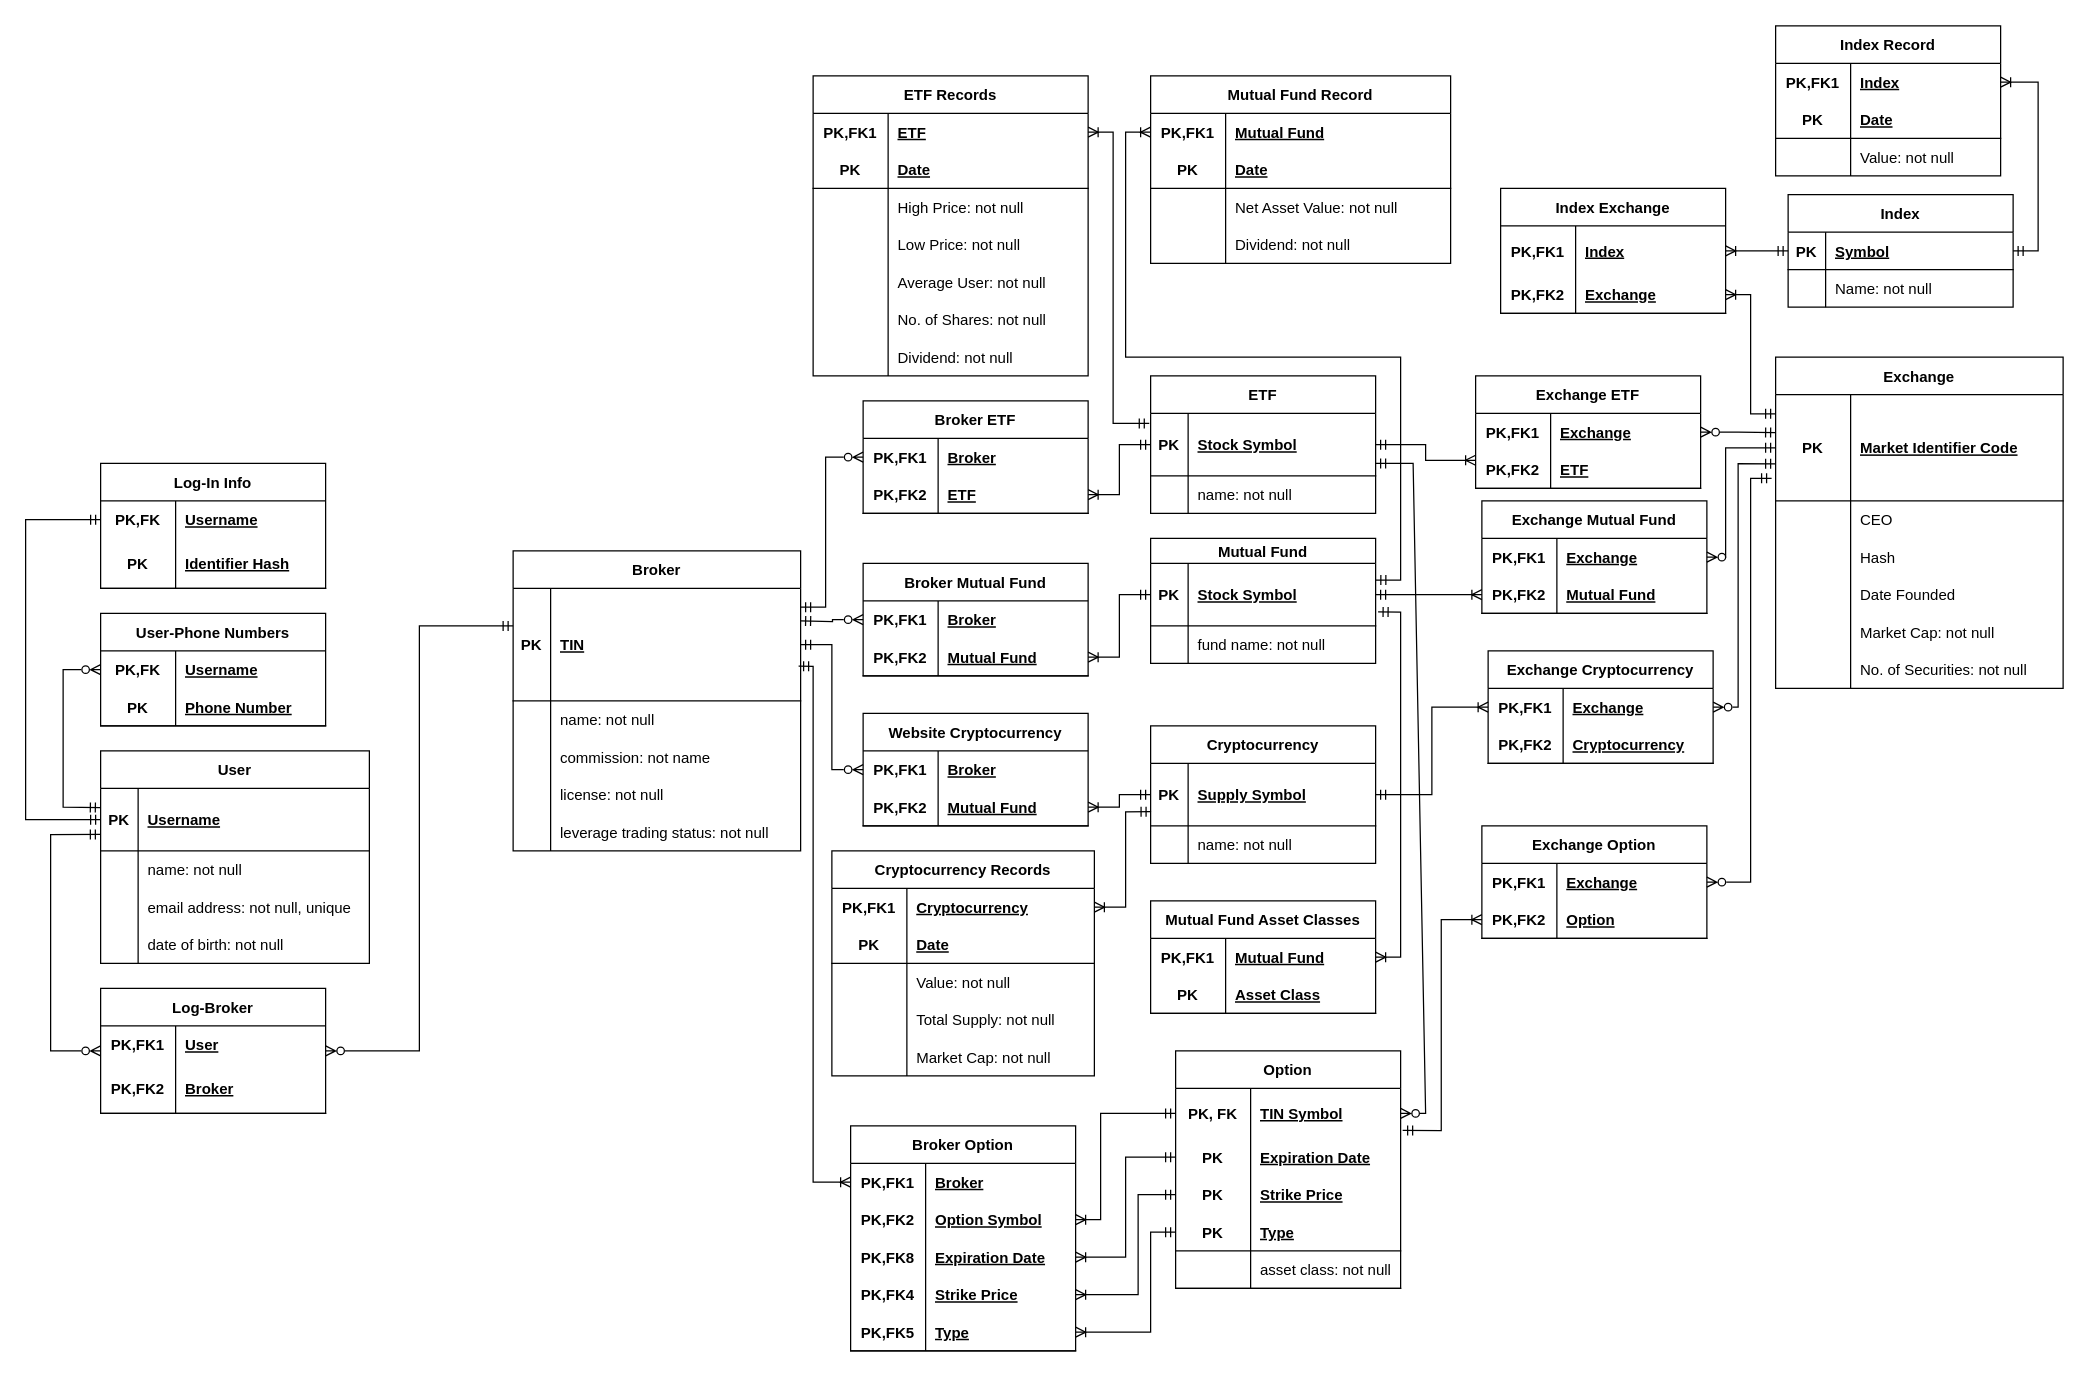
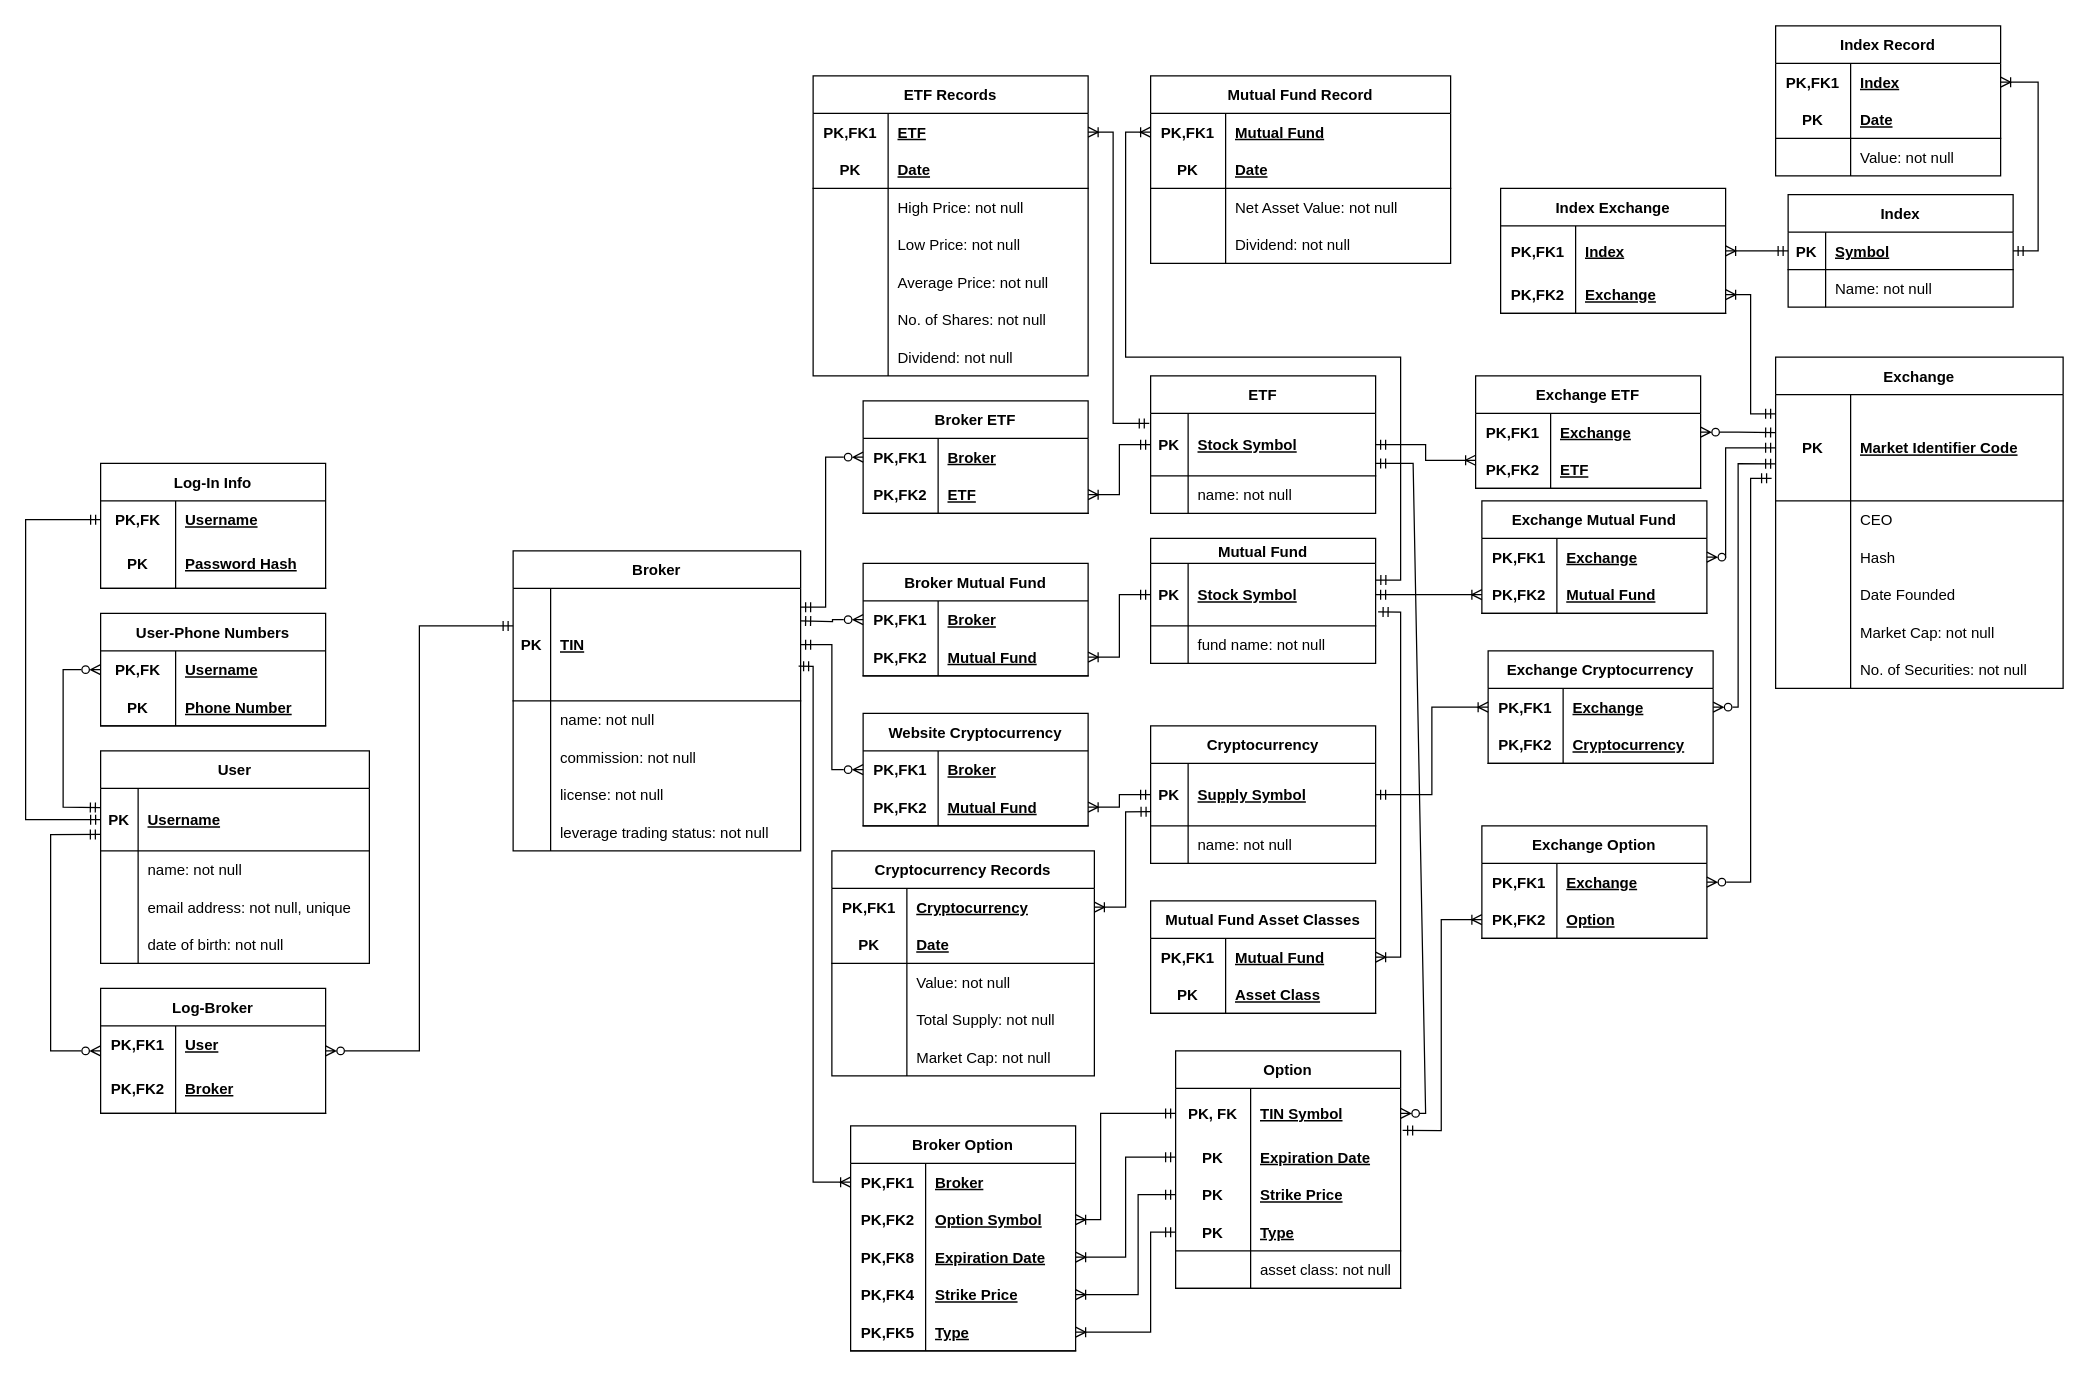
node "Average User: not null": label "Average User: not null" -> "Average Price: not null"
node "Identifier Hash": label "Identifier Hash" -> "Password Hash"
node "commission: not name": label "commission: not name" -> "commission: not null"
